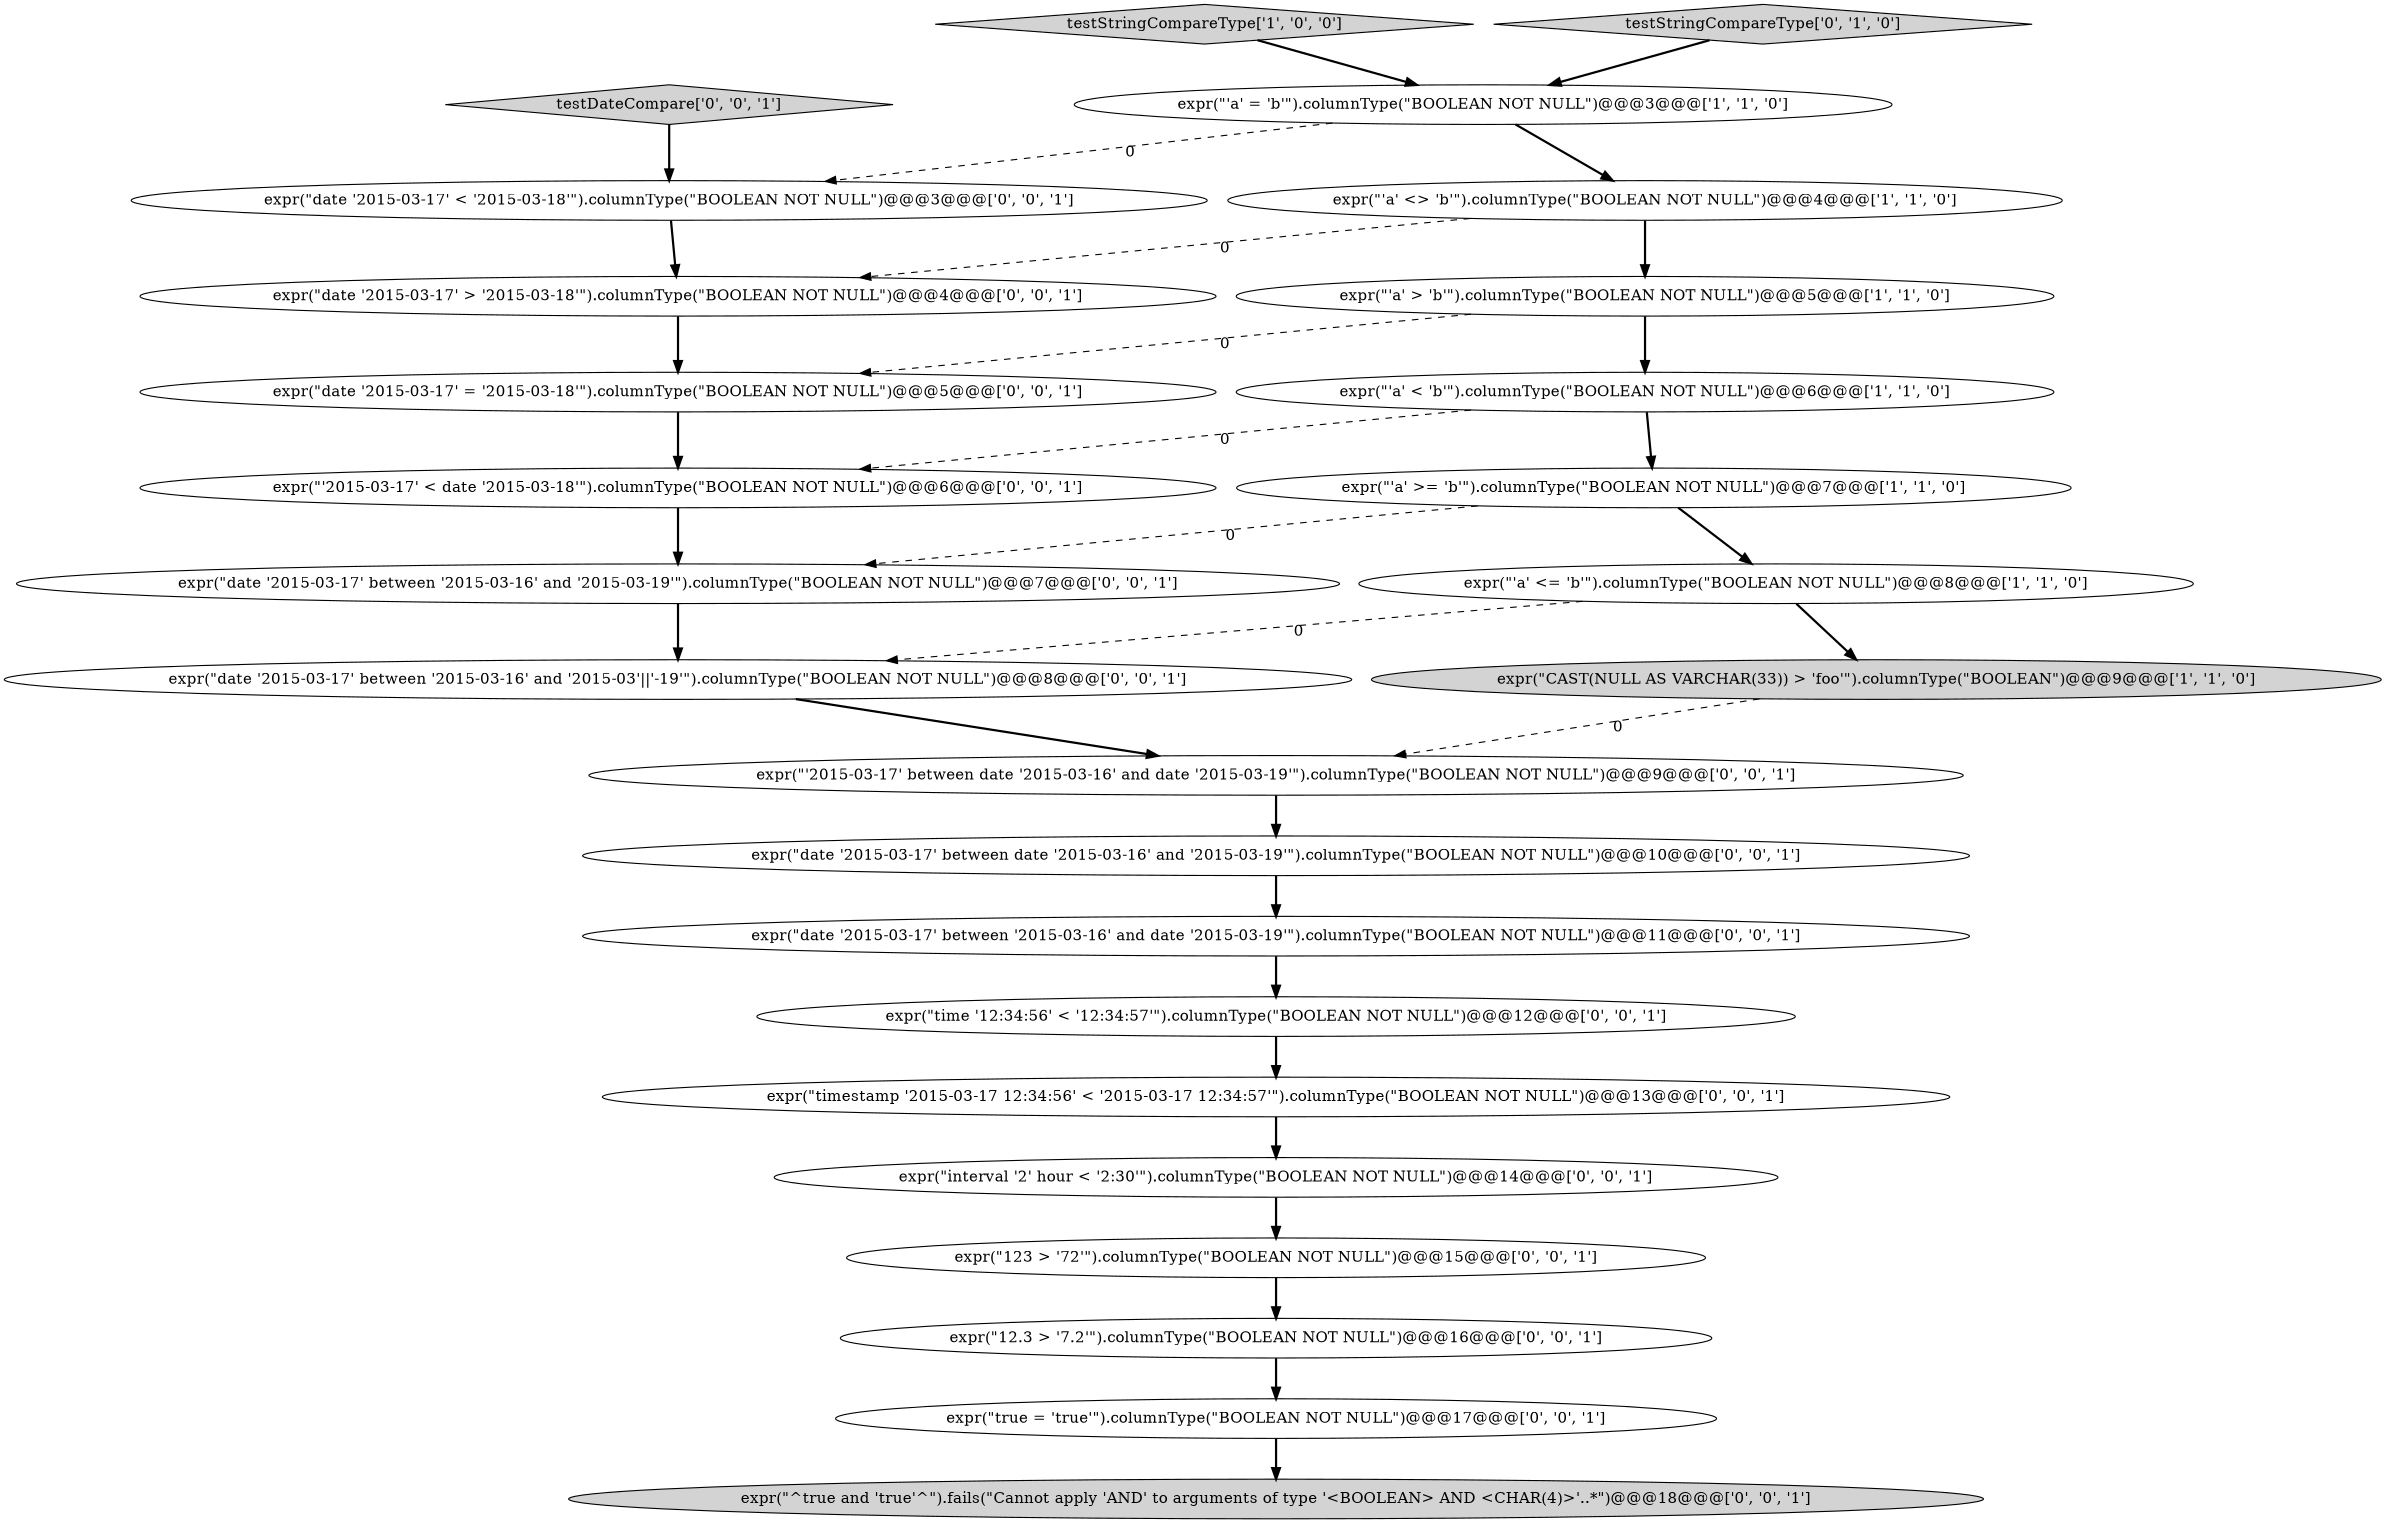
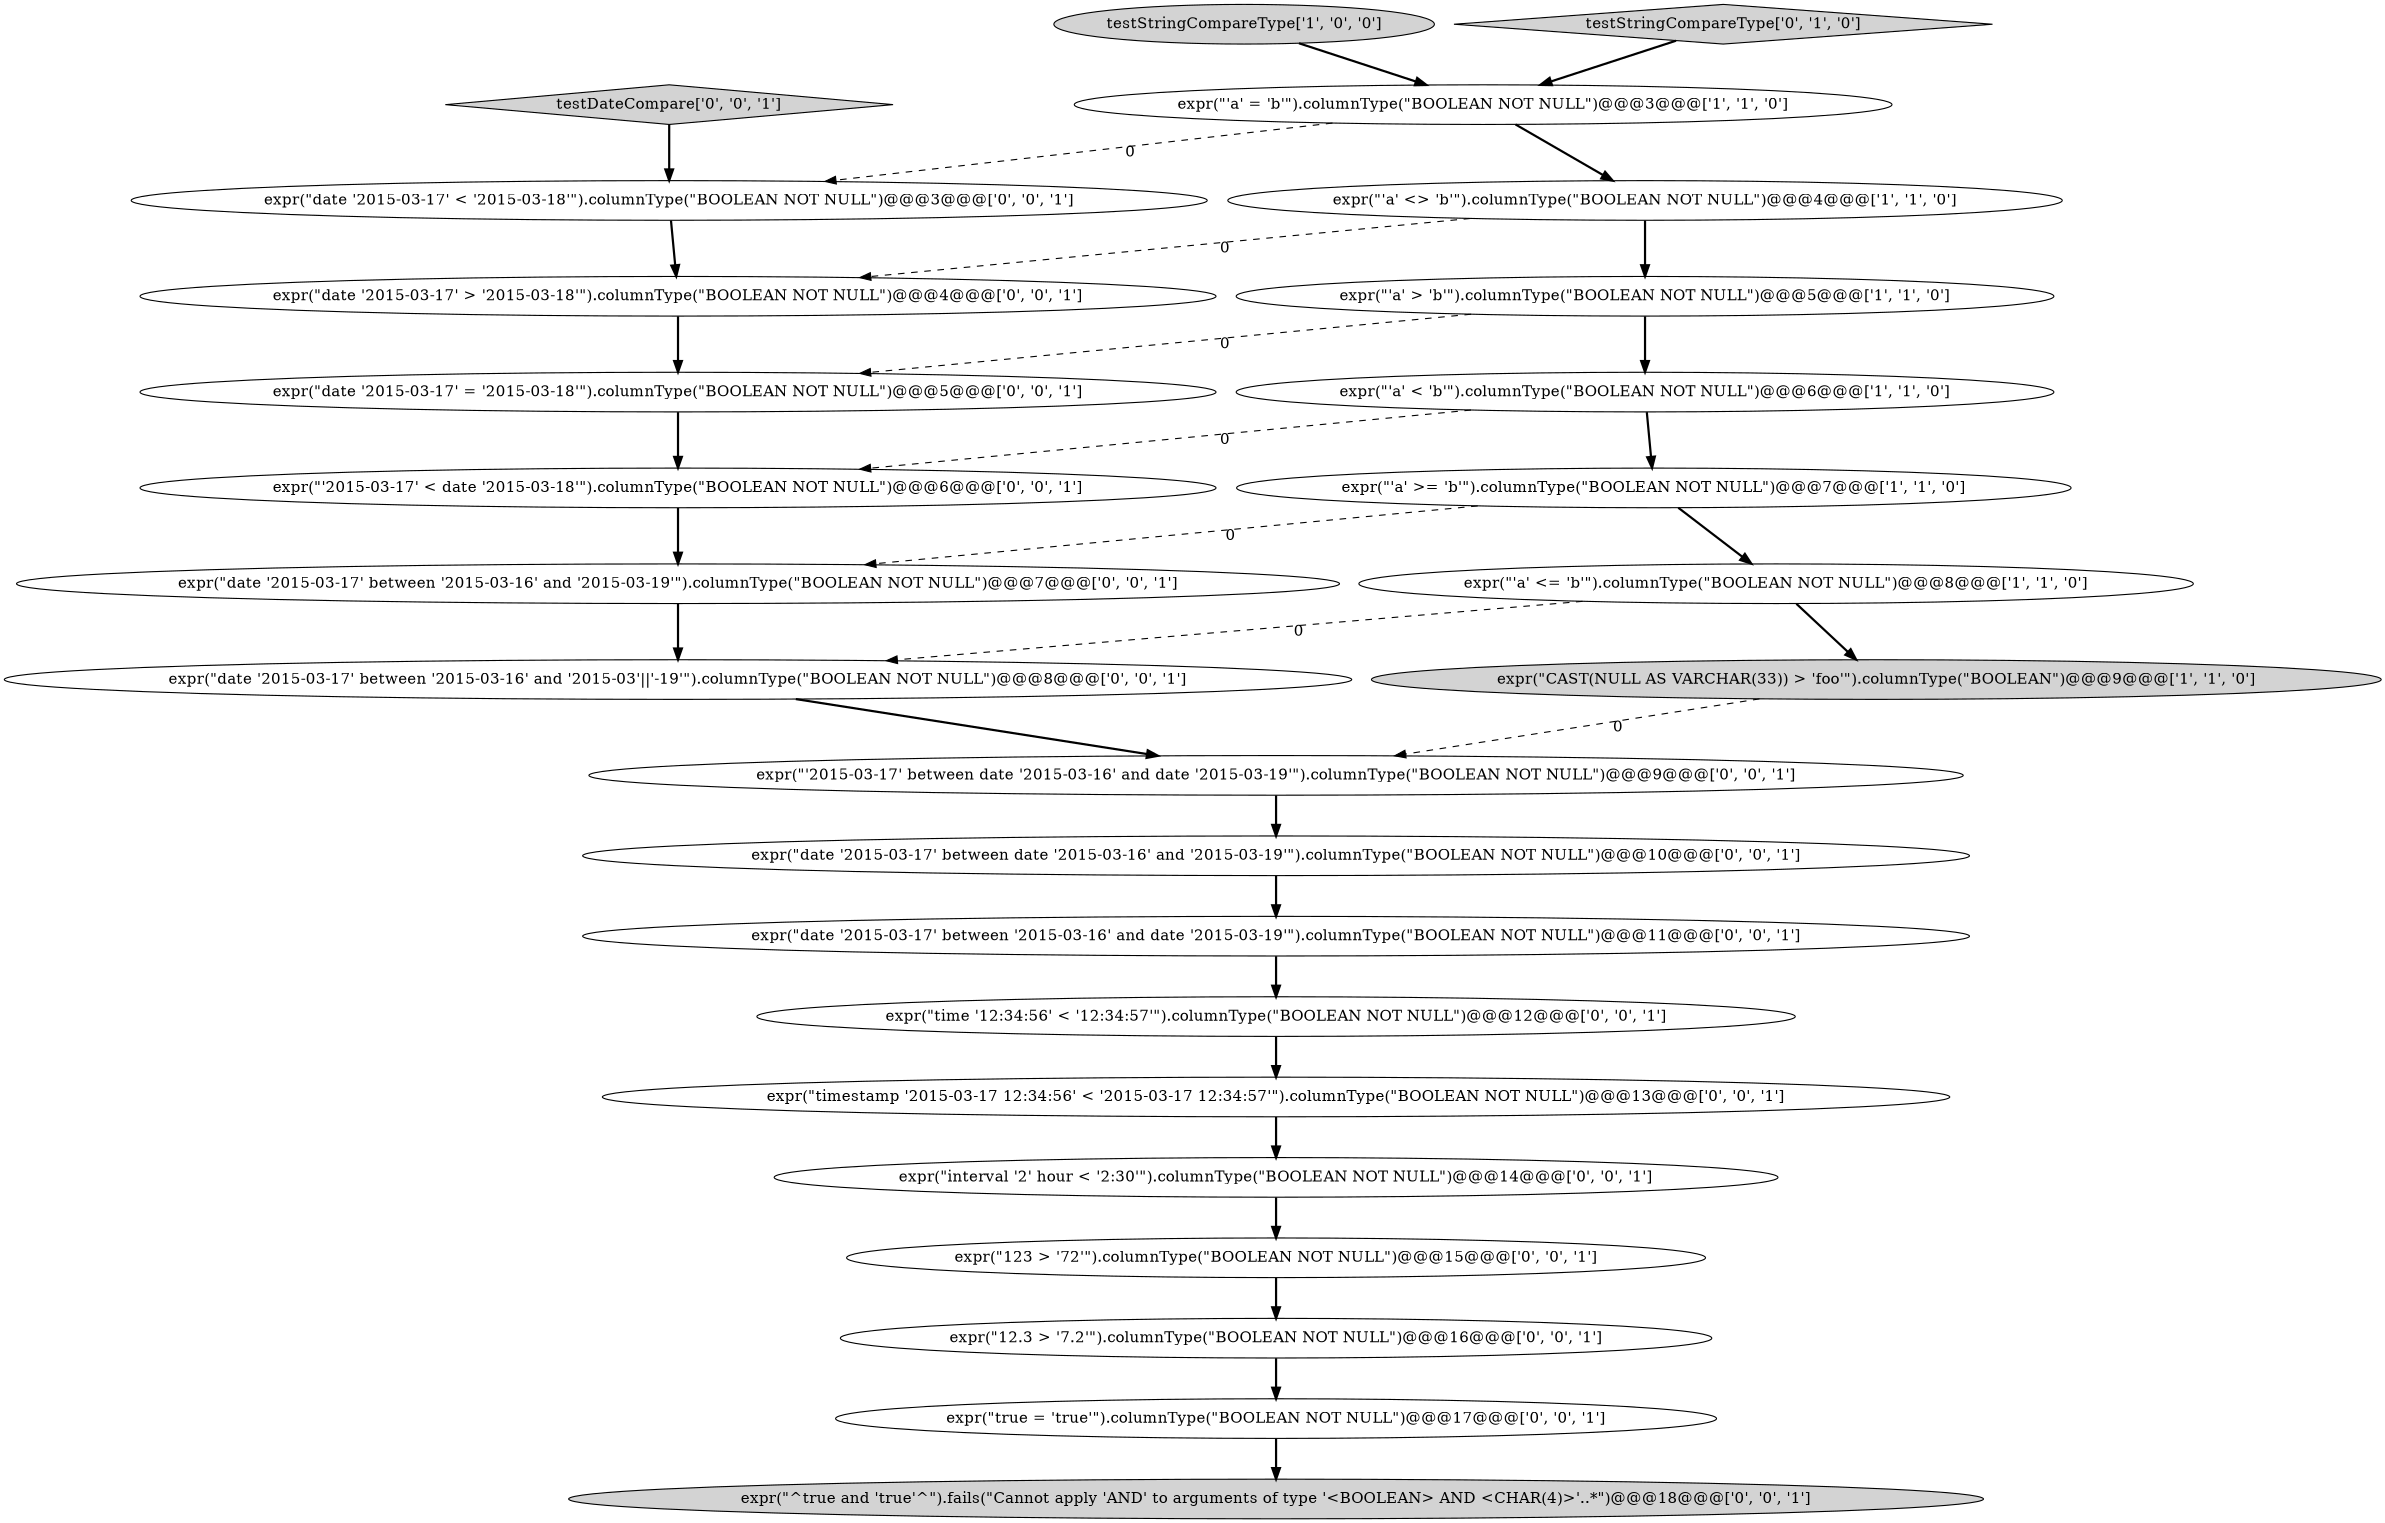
node "testStringCompareType['1', '0', '0']": shape diamond -> ellipse
